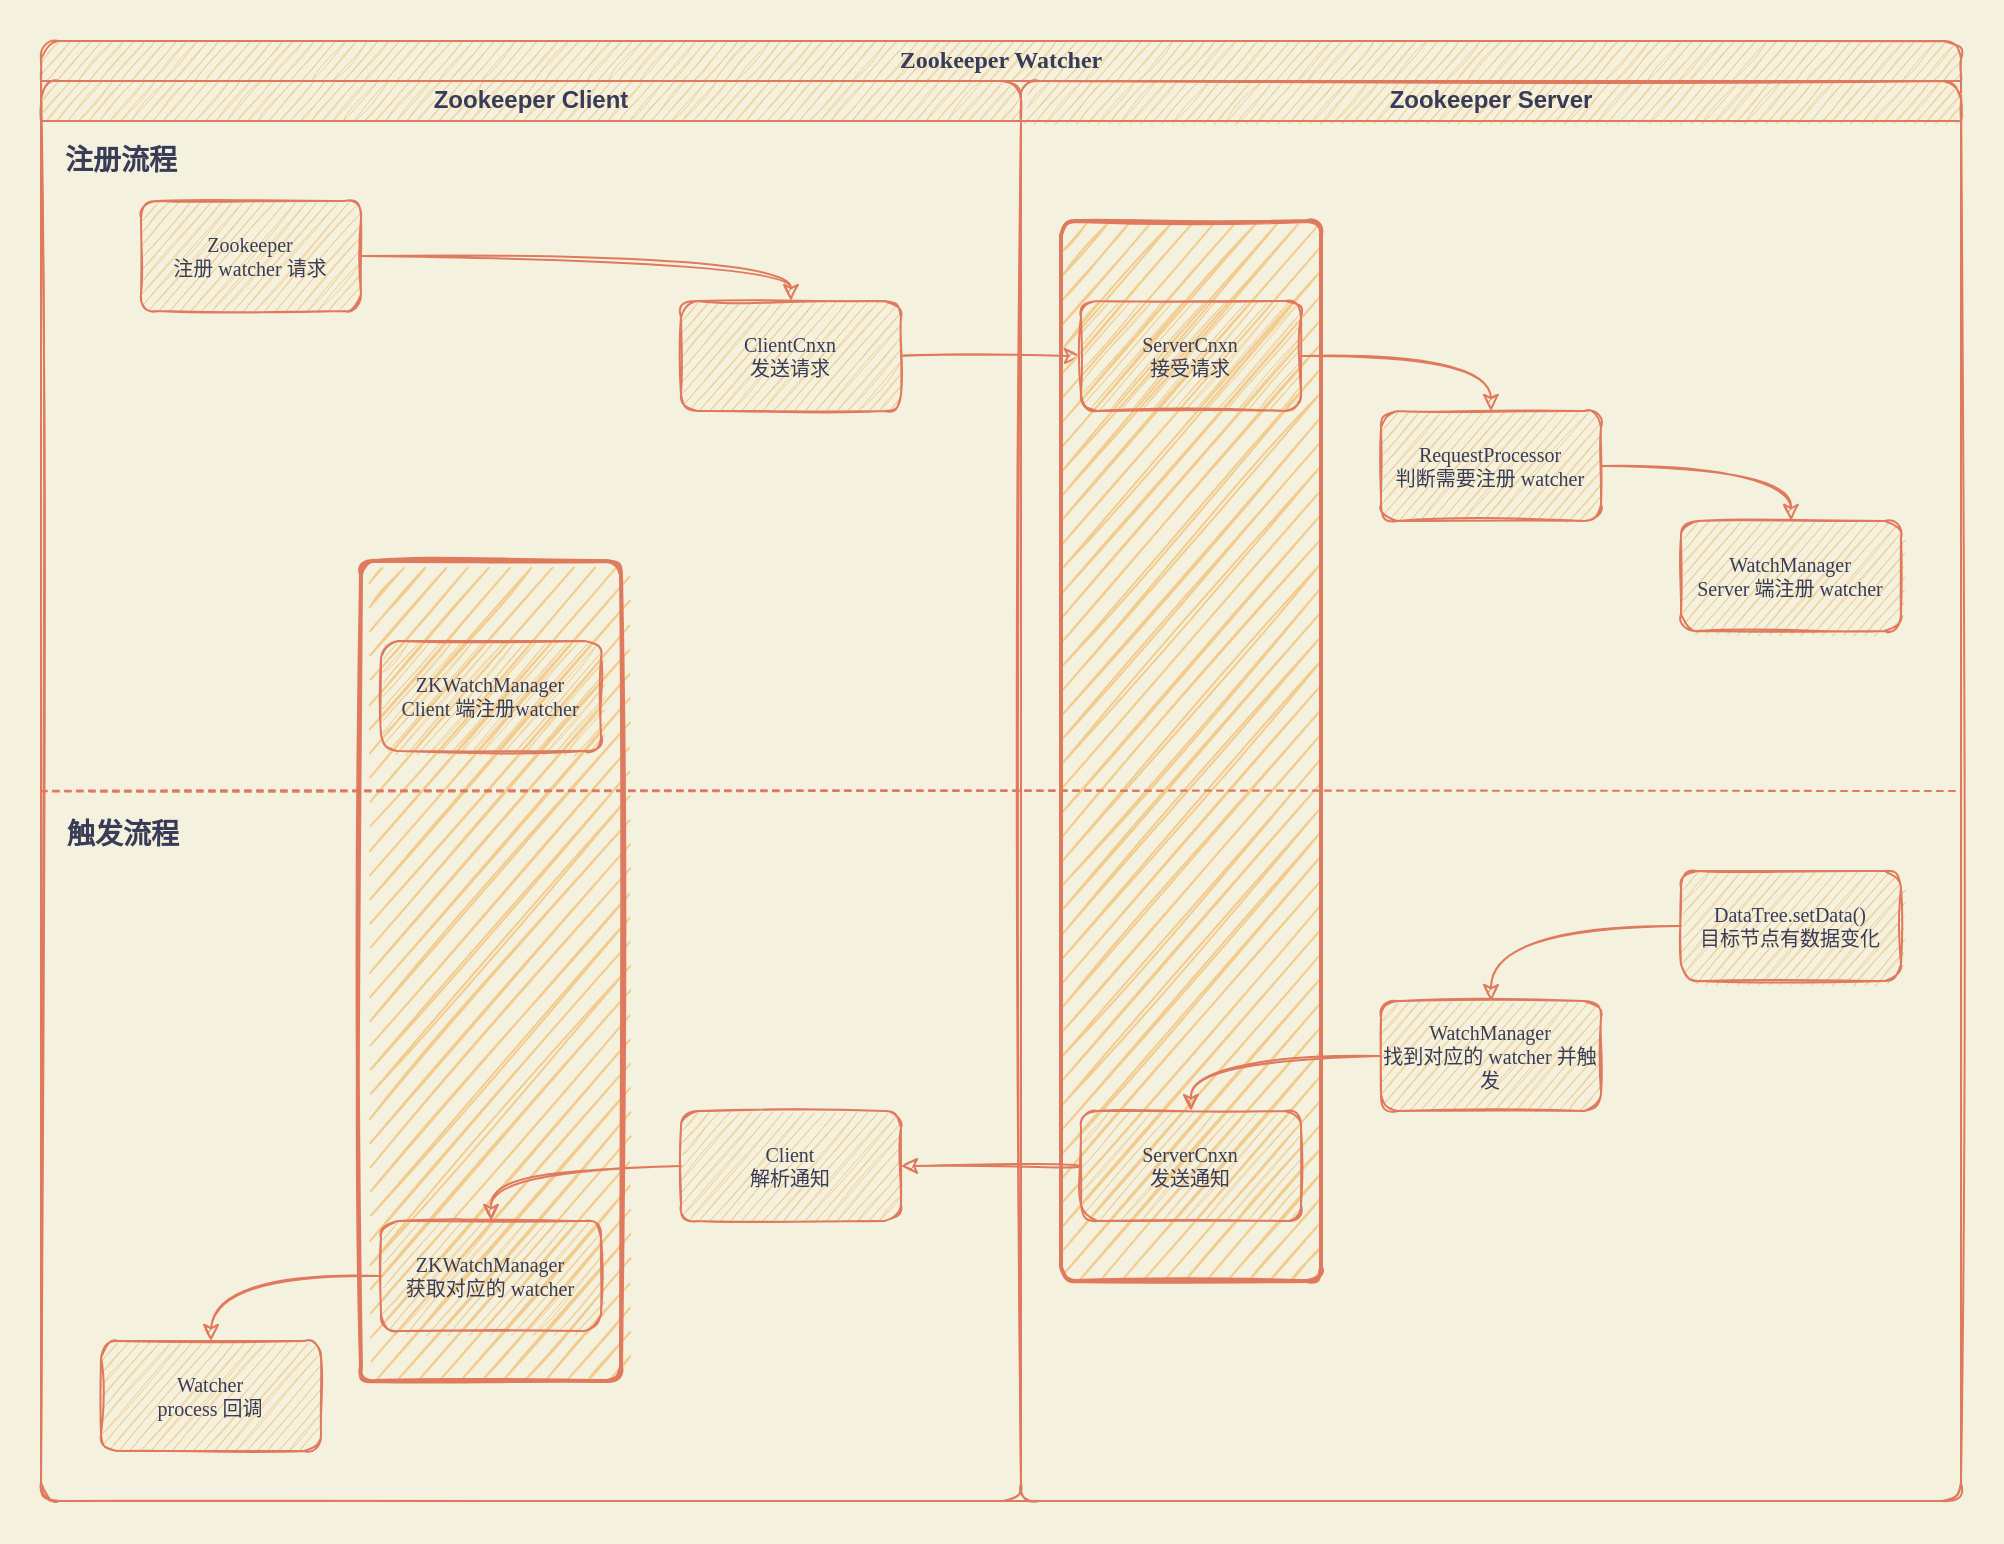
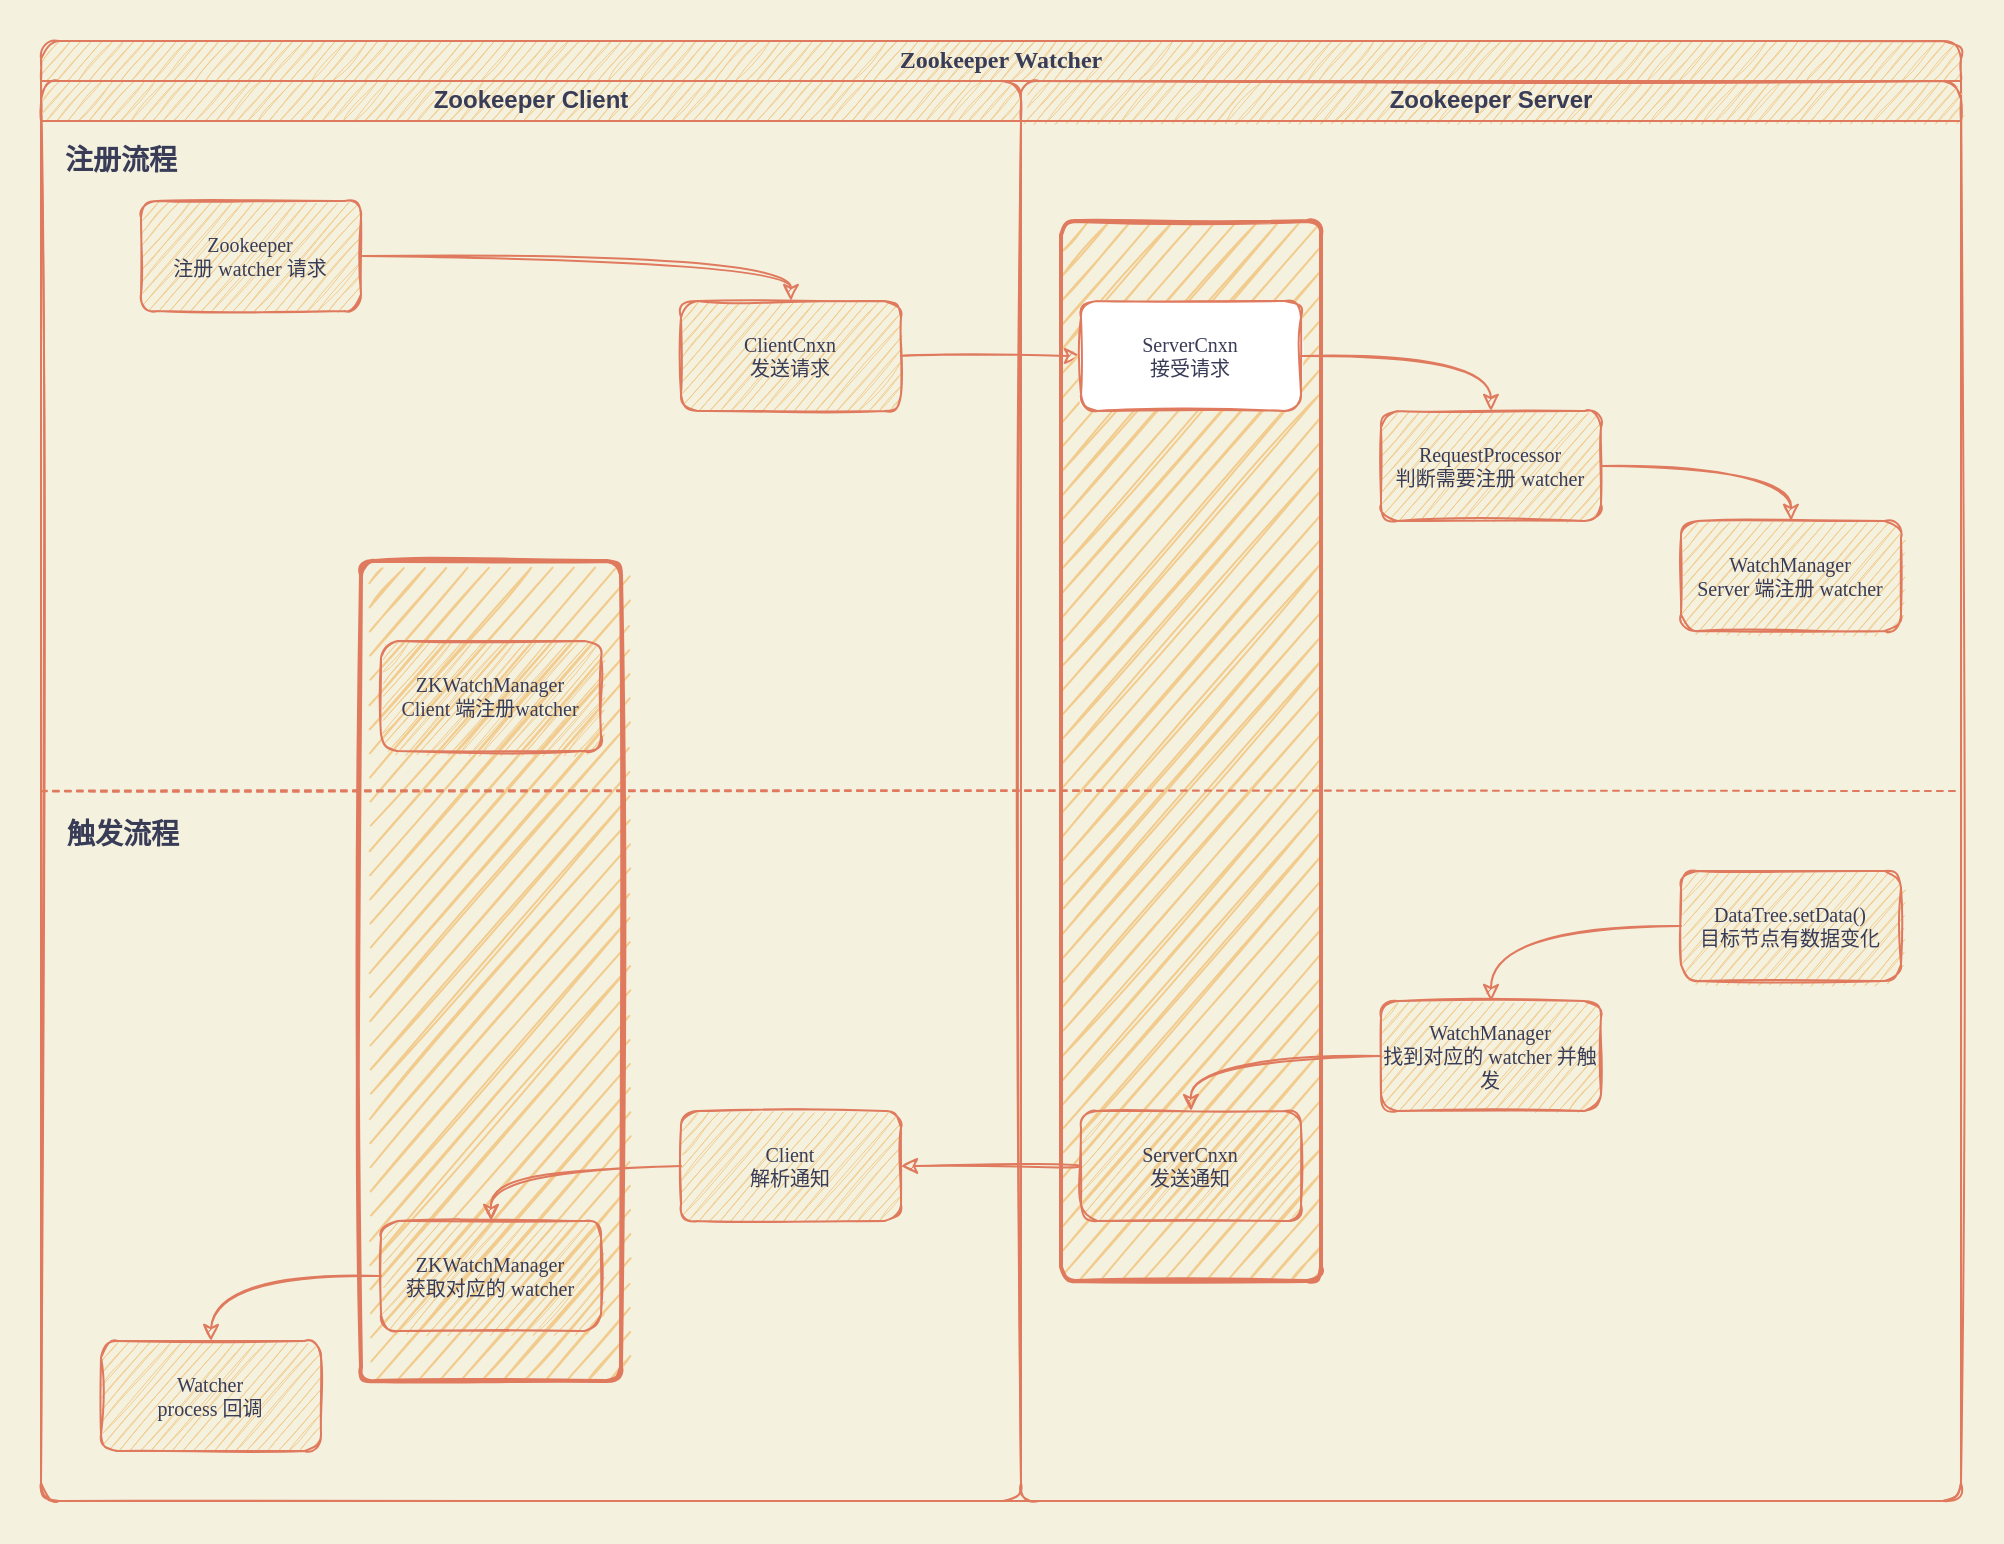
node "ServerCnxn 接受请求": fillcolor #f2cc8f -> #ffffff
